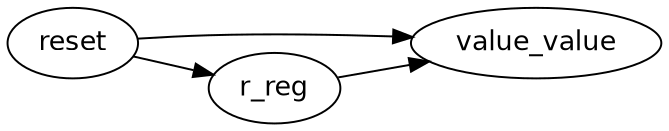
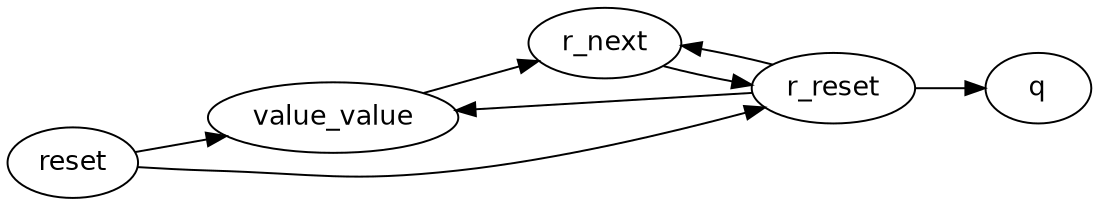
node "r_next": added
node "r_reg": label "r_reg" -> "r_reset"
node "q": added
